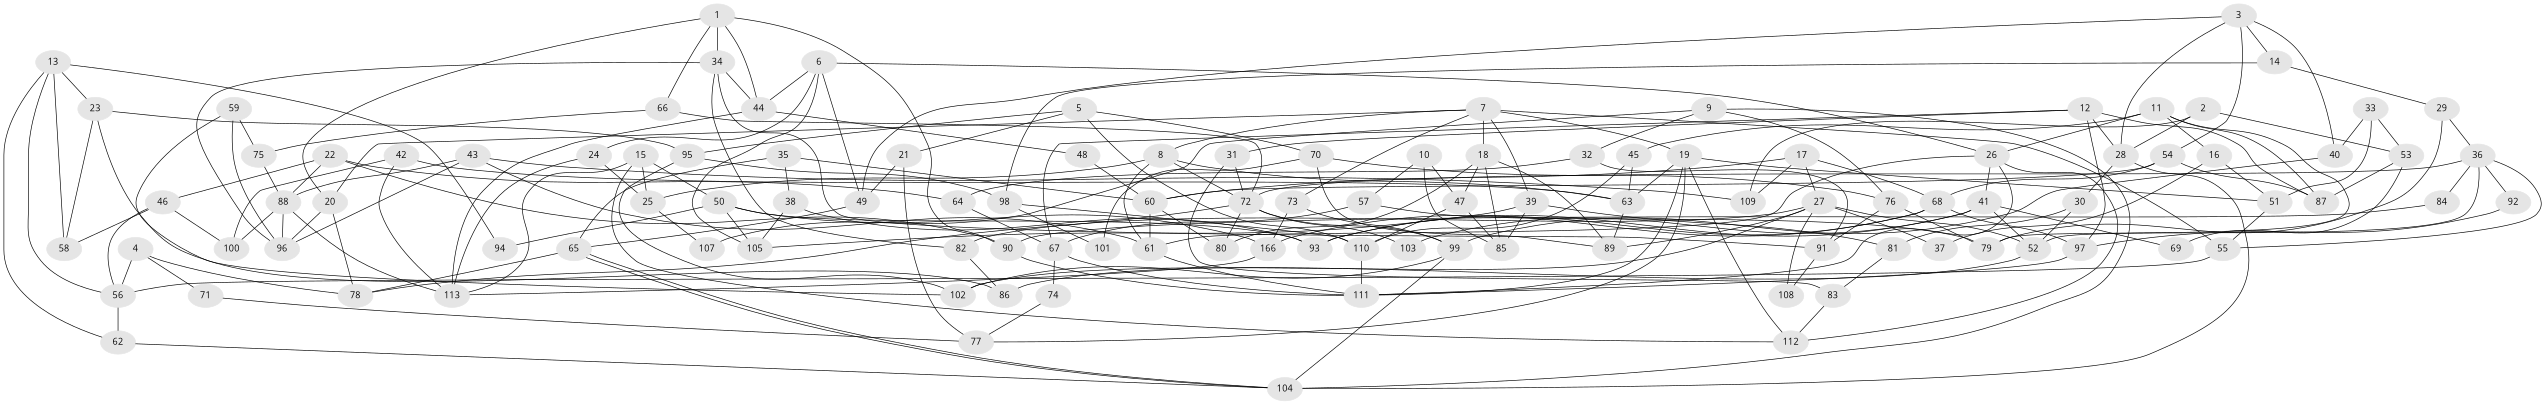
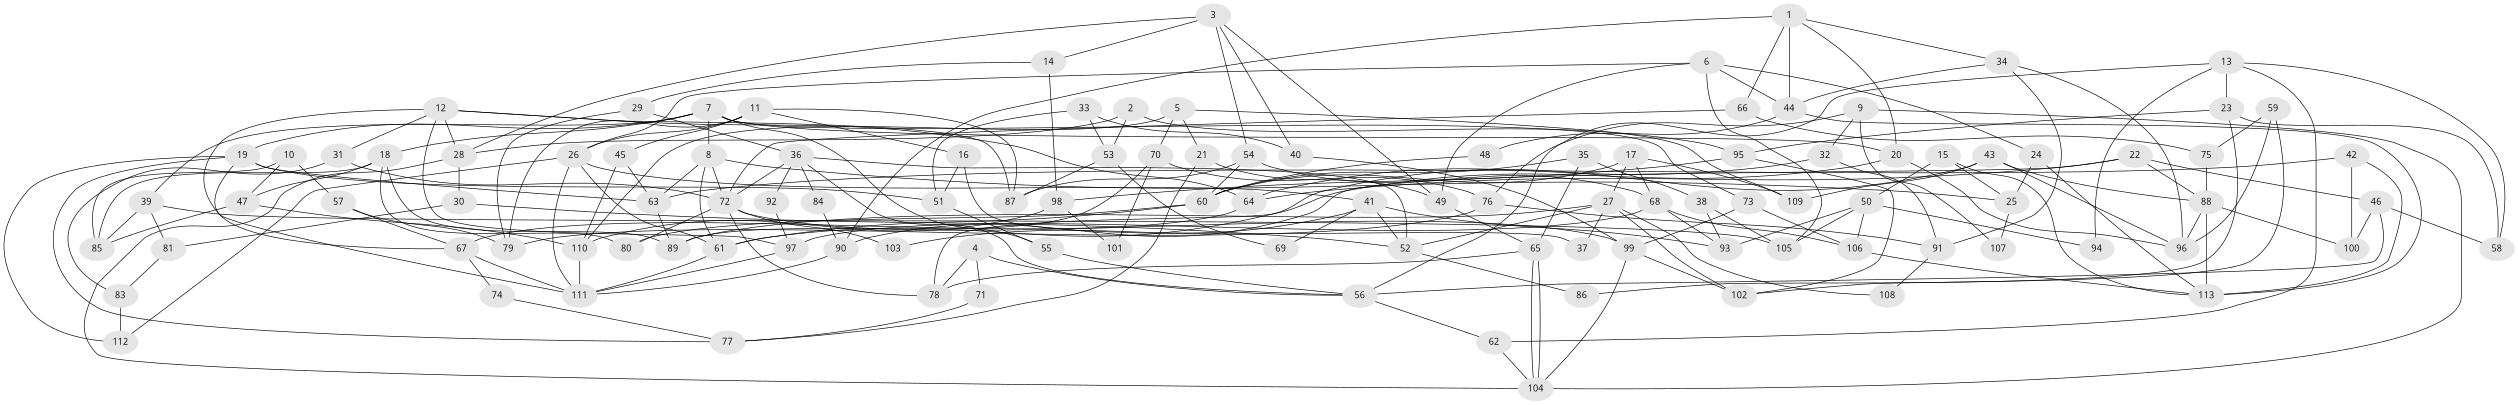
edge "12" -- "64": added
edge "36" -- "55": now "36" -- "56"
node "82": removed
node "166": label "166" -> "106"
edge "15" -- "112": removed
